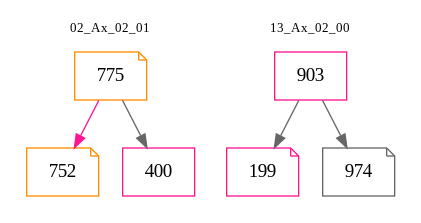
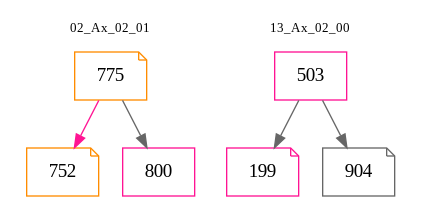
node "903": label "903" -> "503"
node "400": label "400" -> "800"
node "974": label "974" -> "904"
